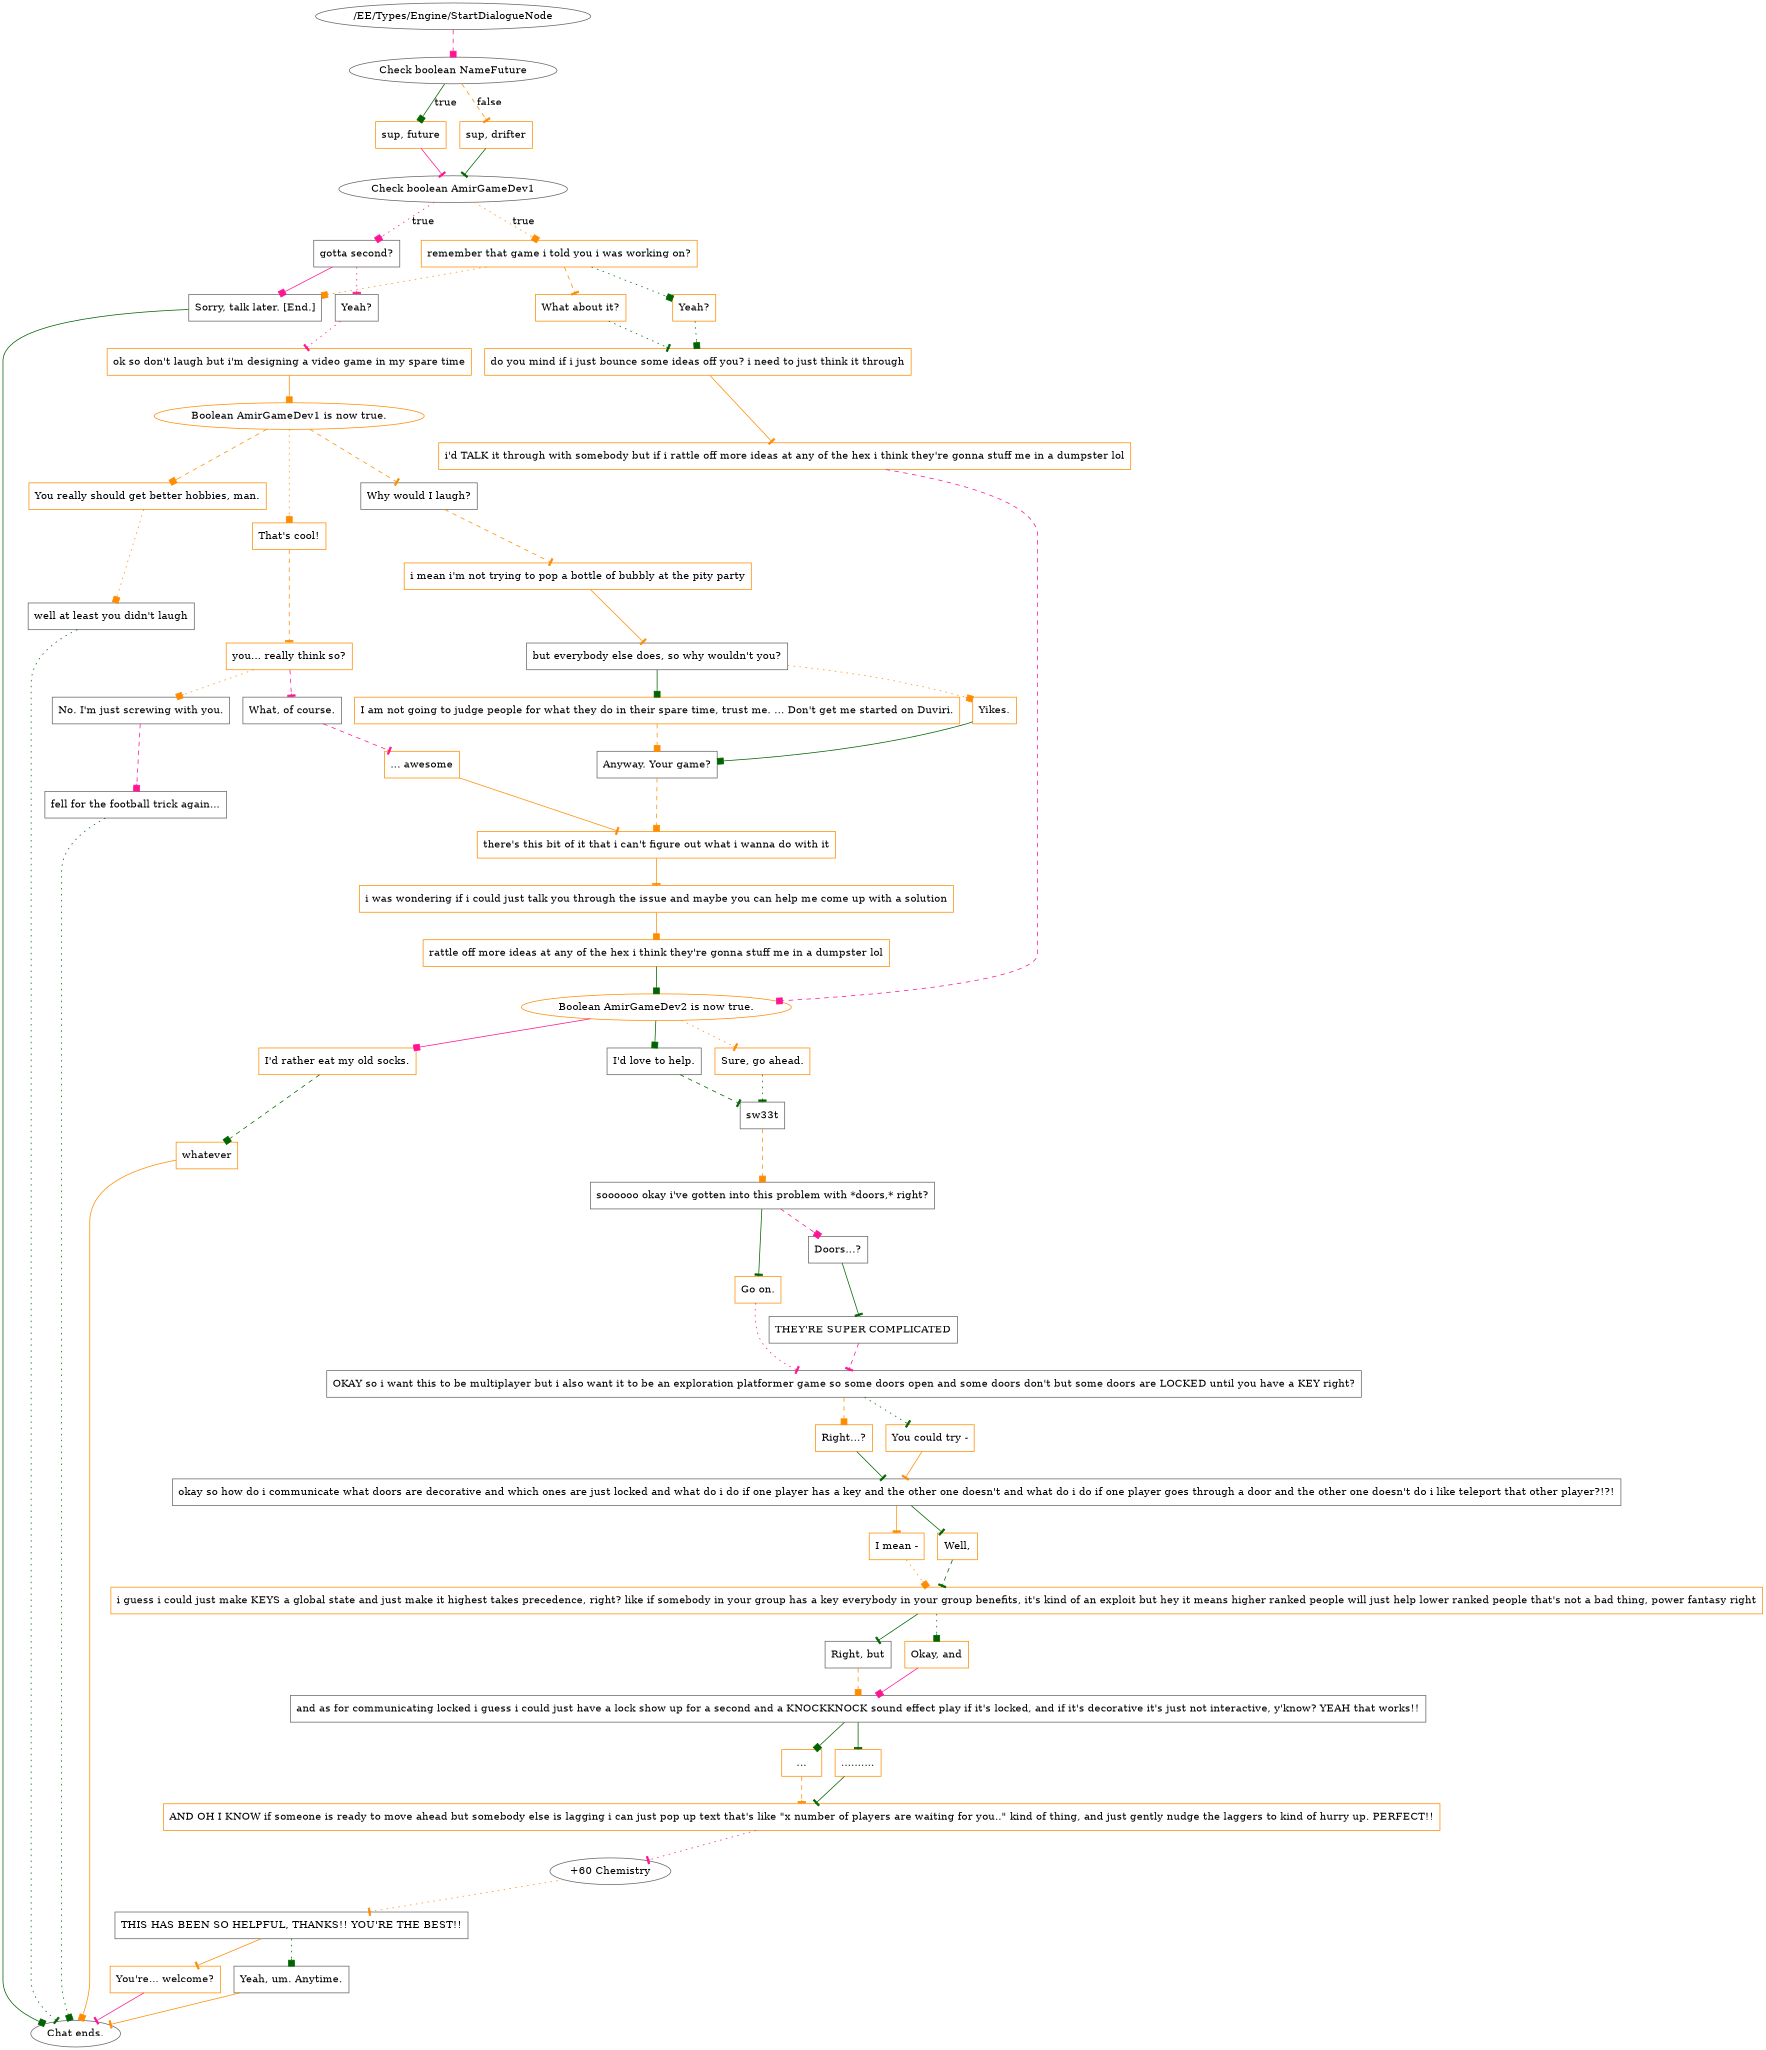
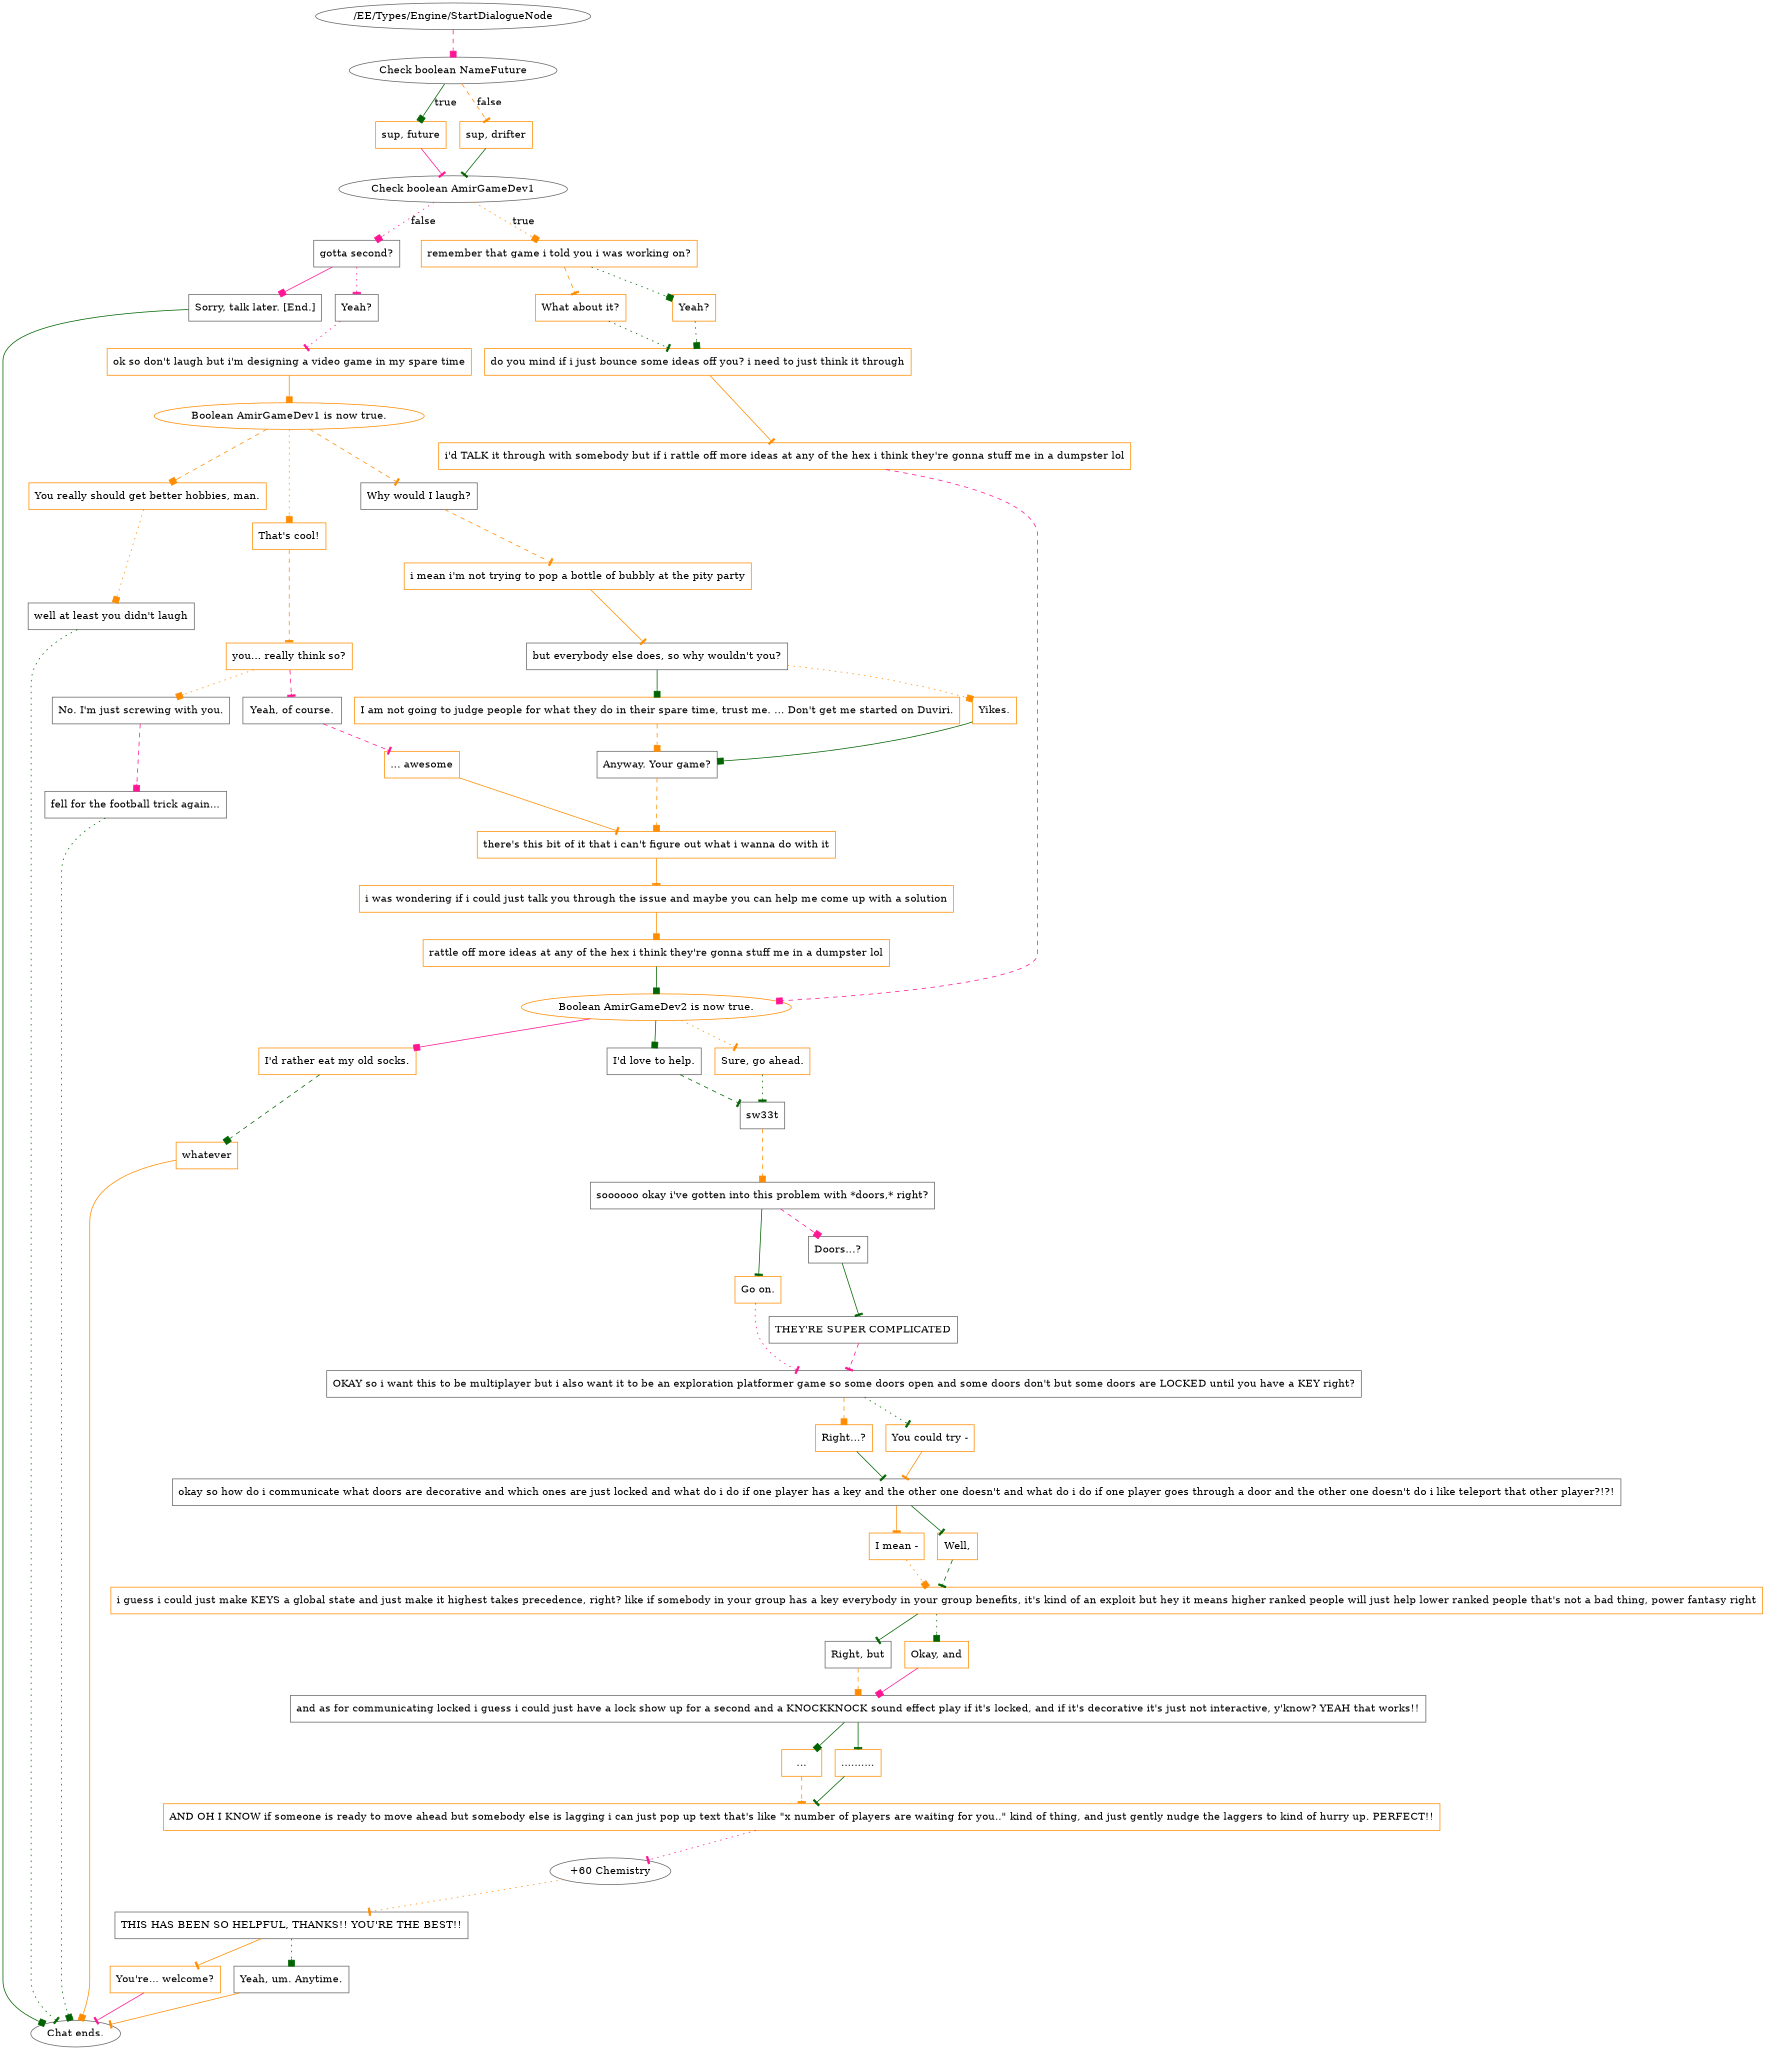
edge "Check boolean AmirGameDev1" -> "gotta second?": label "true" -> "false"
edge "remember that game i told you i was working on?" -> "Sorry, talk later. [End.]": removed
node "What, of course.": label "What, of course." -> "Yeah, of course."
